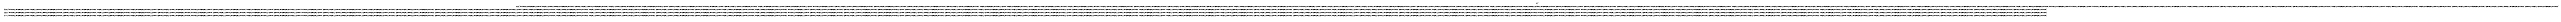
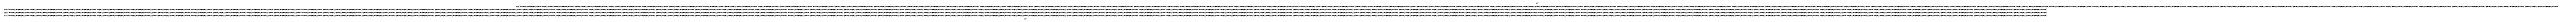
node "exit - []": added
